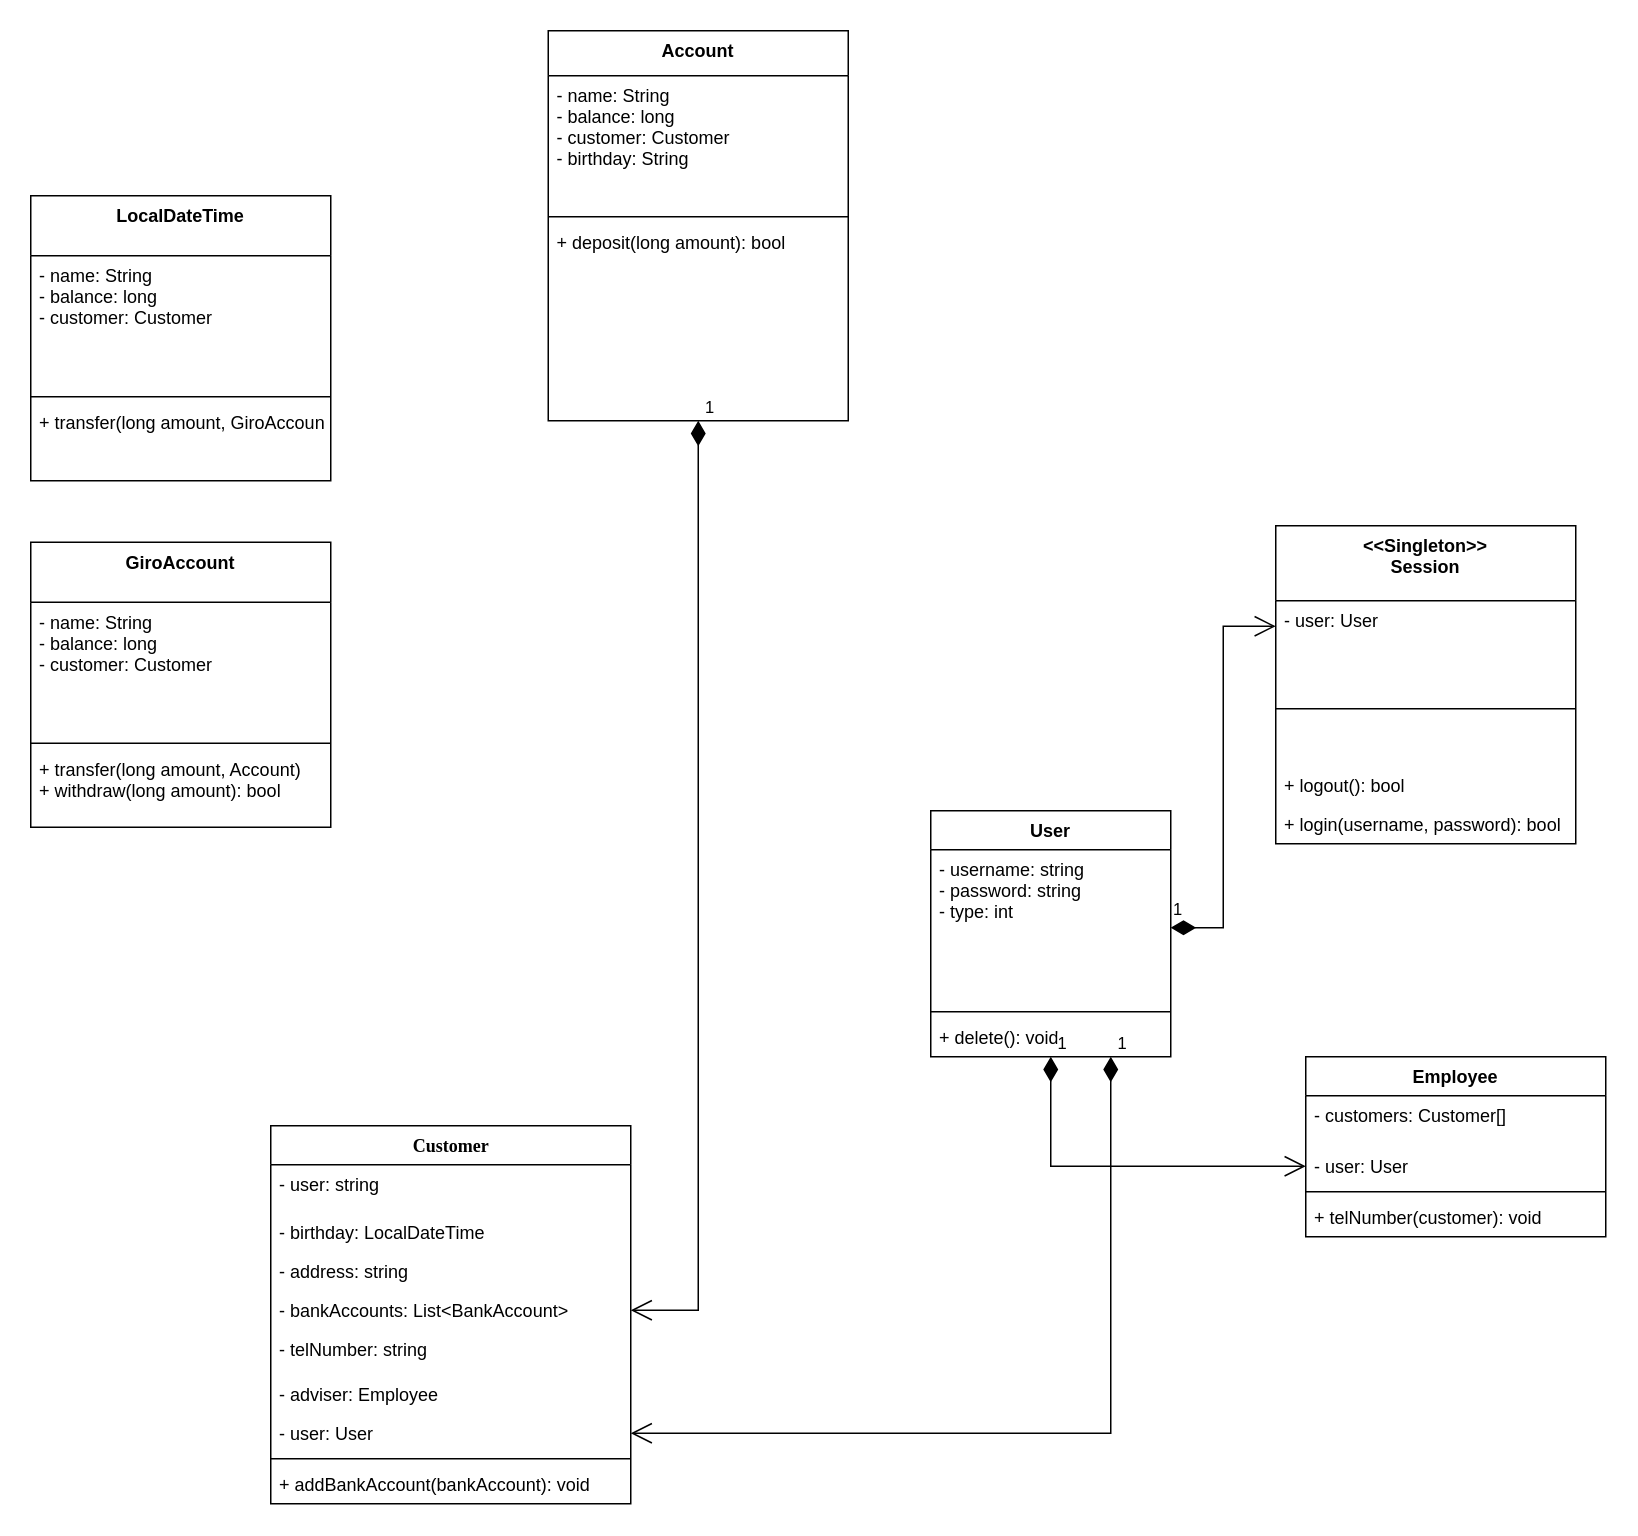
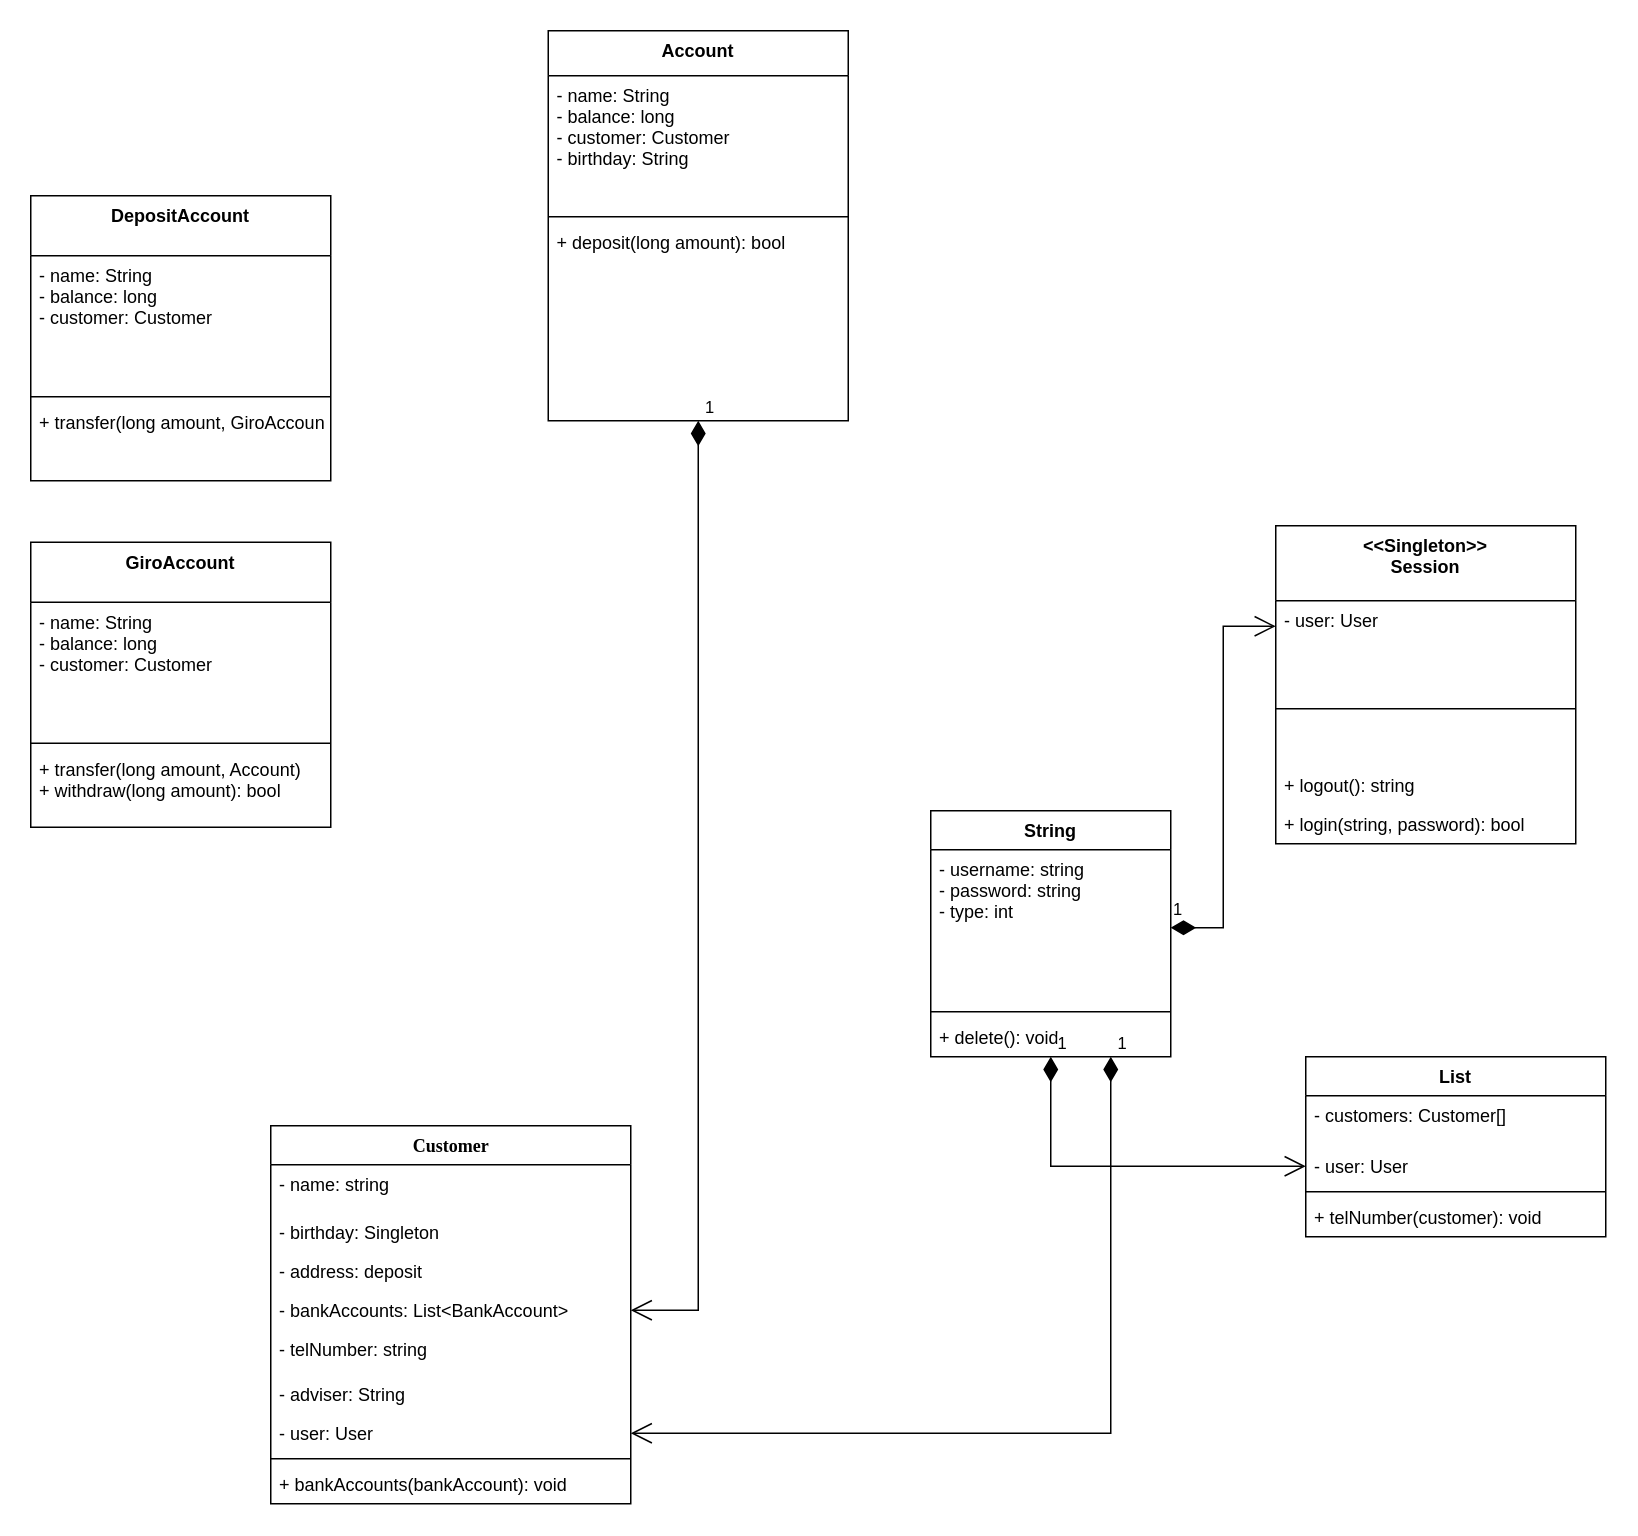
node "LocalDateTime": label "LocalDateTime" -> "DepositAccount"
node "+ logout(): bool": label "+ logout(): bool" -> "+ logout(): string"
node "+ login(username, password): bool": label "+ login(username, password): bool" -> "+ login(string, password): bool"
node "User": label "User" -> "String"
node "Employee": label "Employee" -> "List"
node "- user: string": label "- user: string" -> "- name: string"
node "- birthday: LocalDateTime": label "- birthday: LocalDateTime" -> "- birthday: Singleton"
node "- address: string": label "- address: string" -> "- address: deposit"
node "- adviser: Employee": label "- adviser: Employee" -> "- adviser: String"
node "+ addBankAccount(bankAccount): void": label "+ addBankAccount(bankAccount): void" -> "+ bankAccounts(bankAccount): void"
